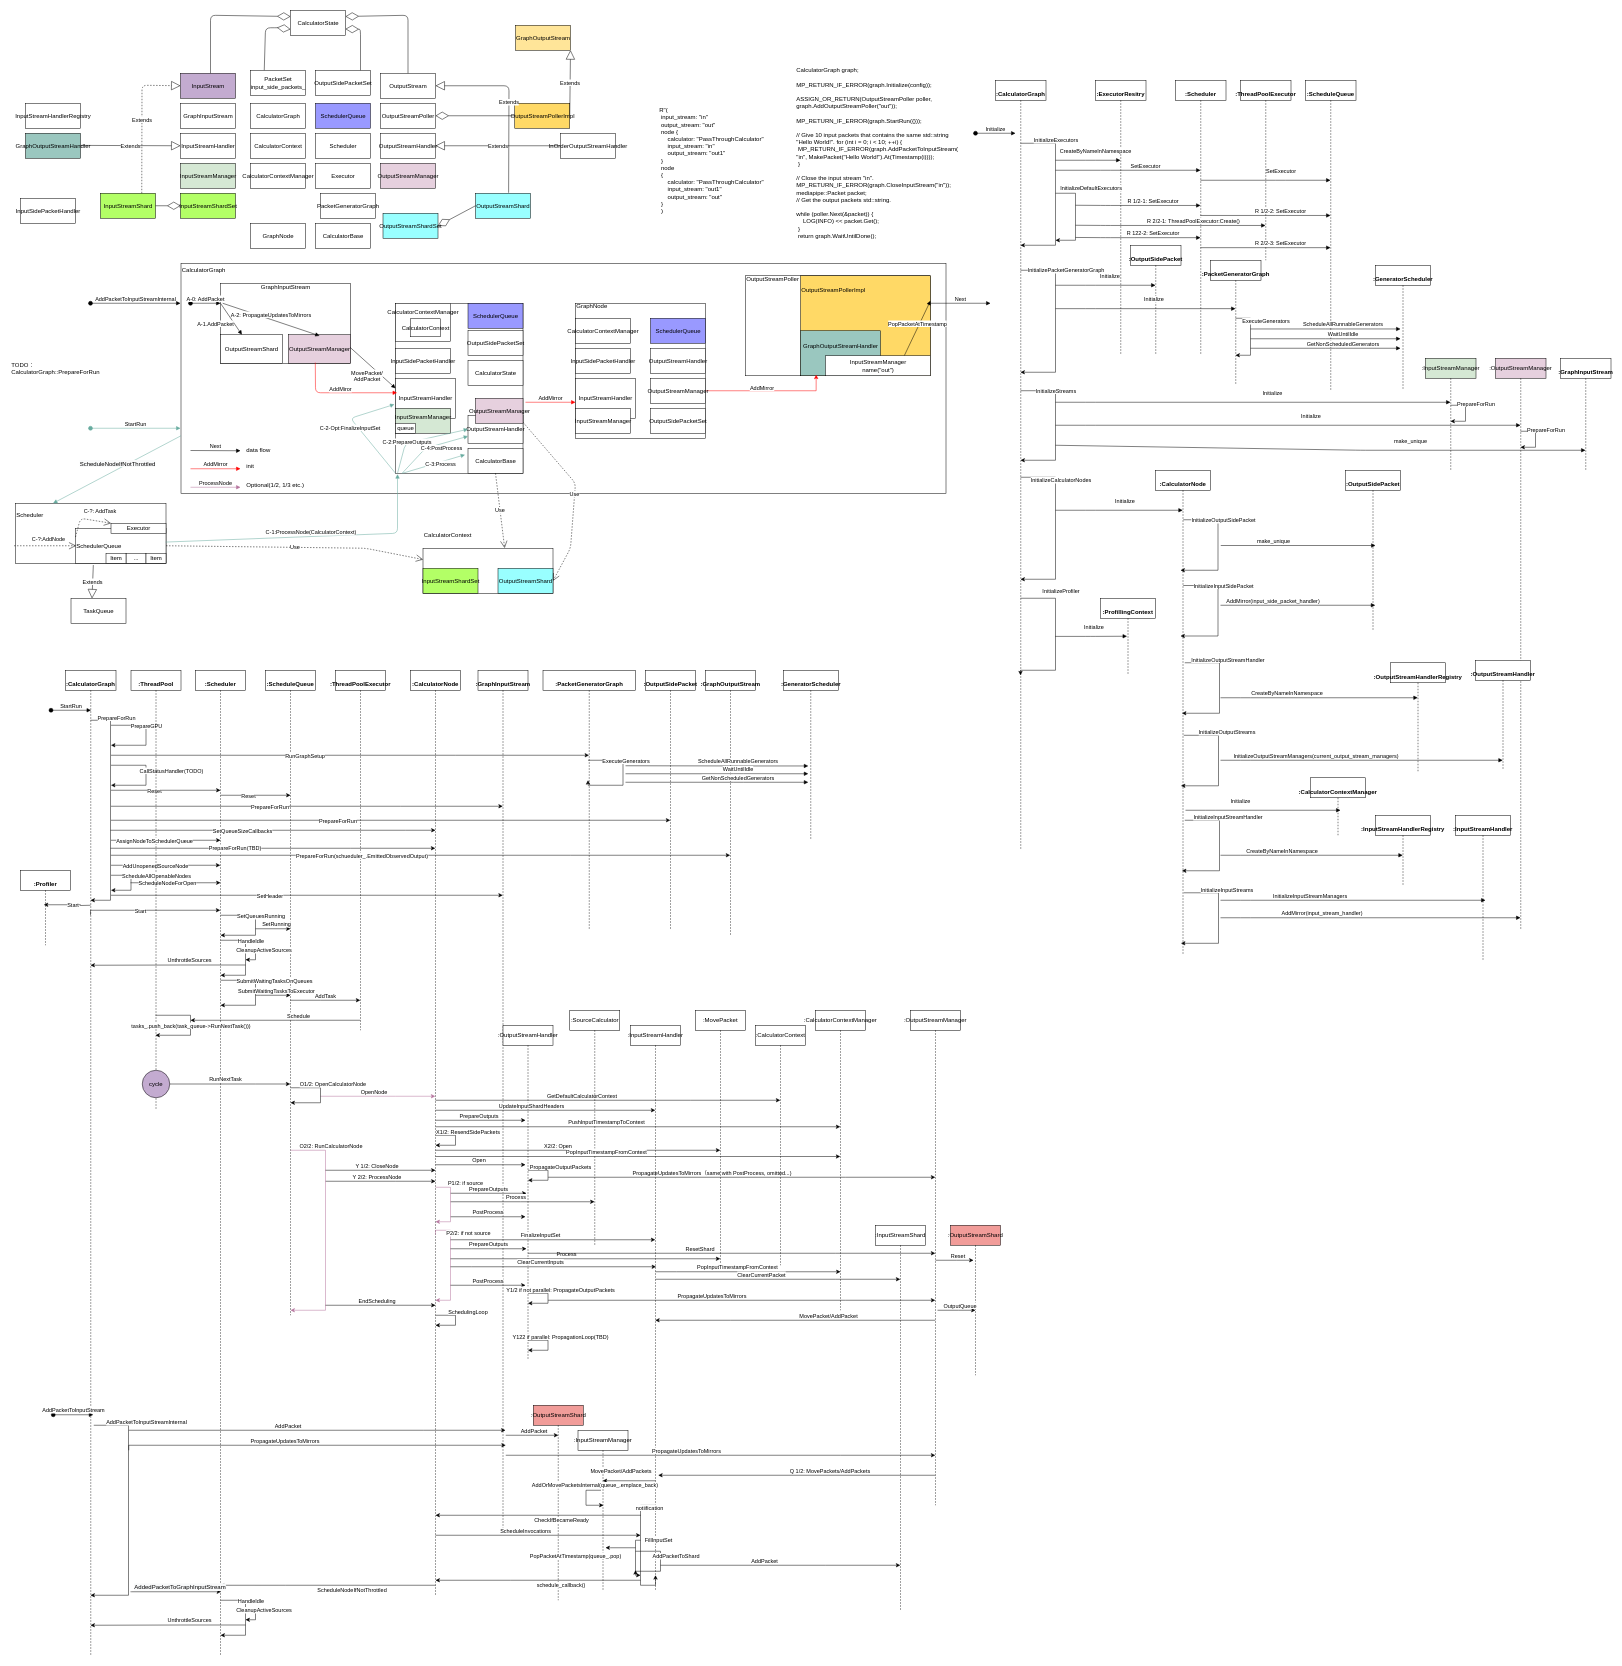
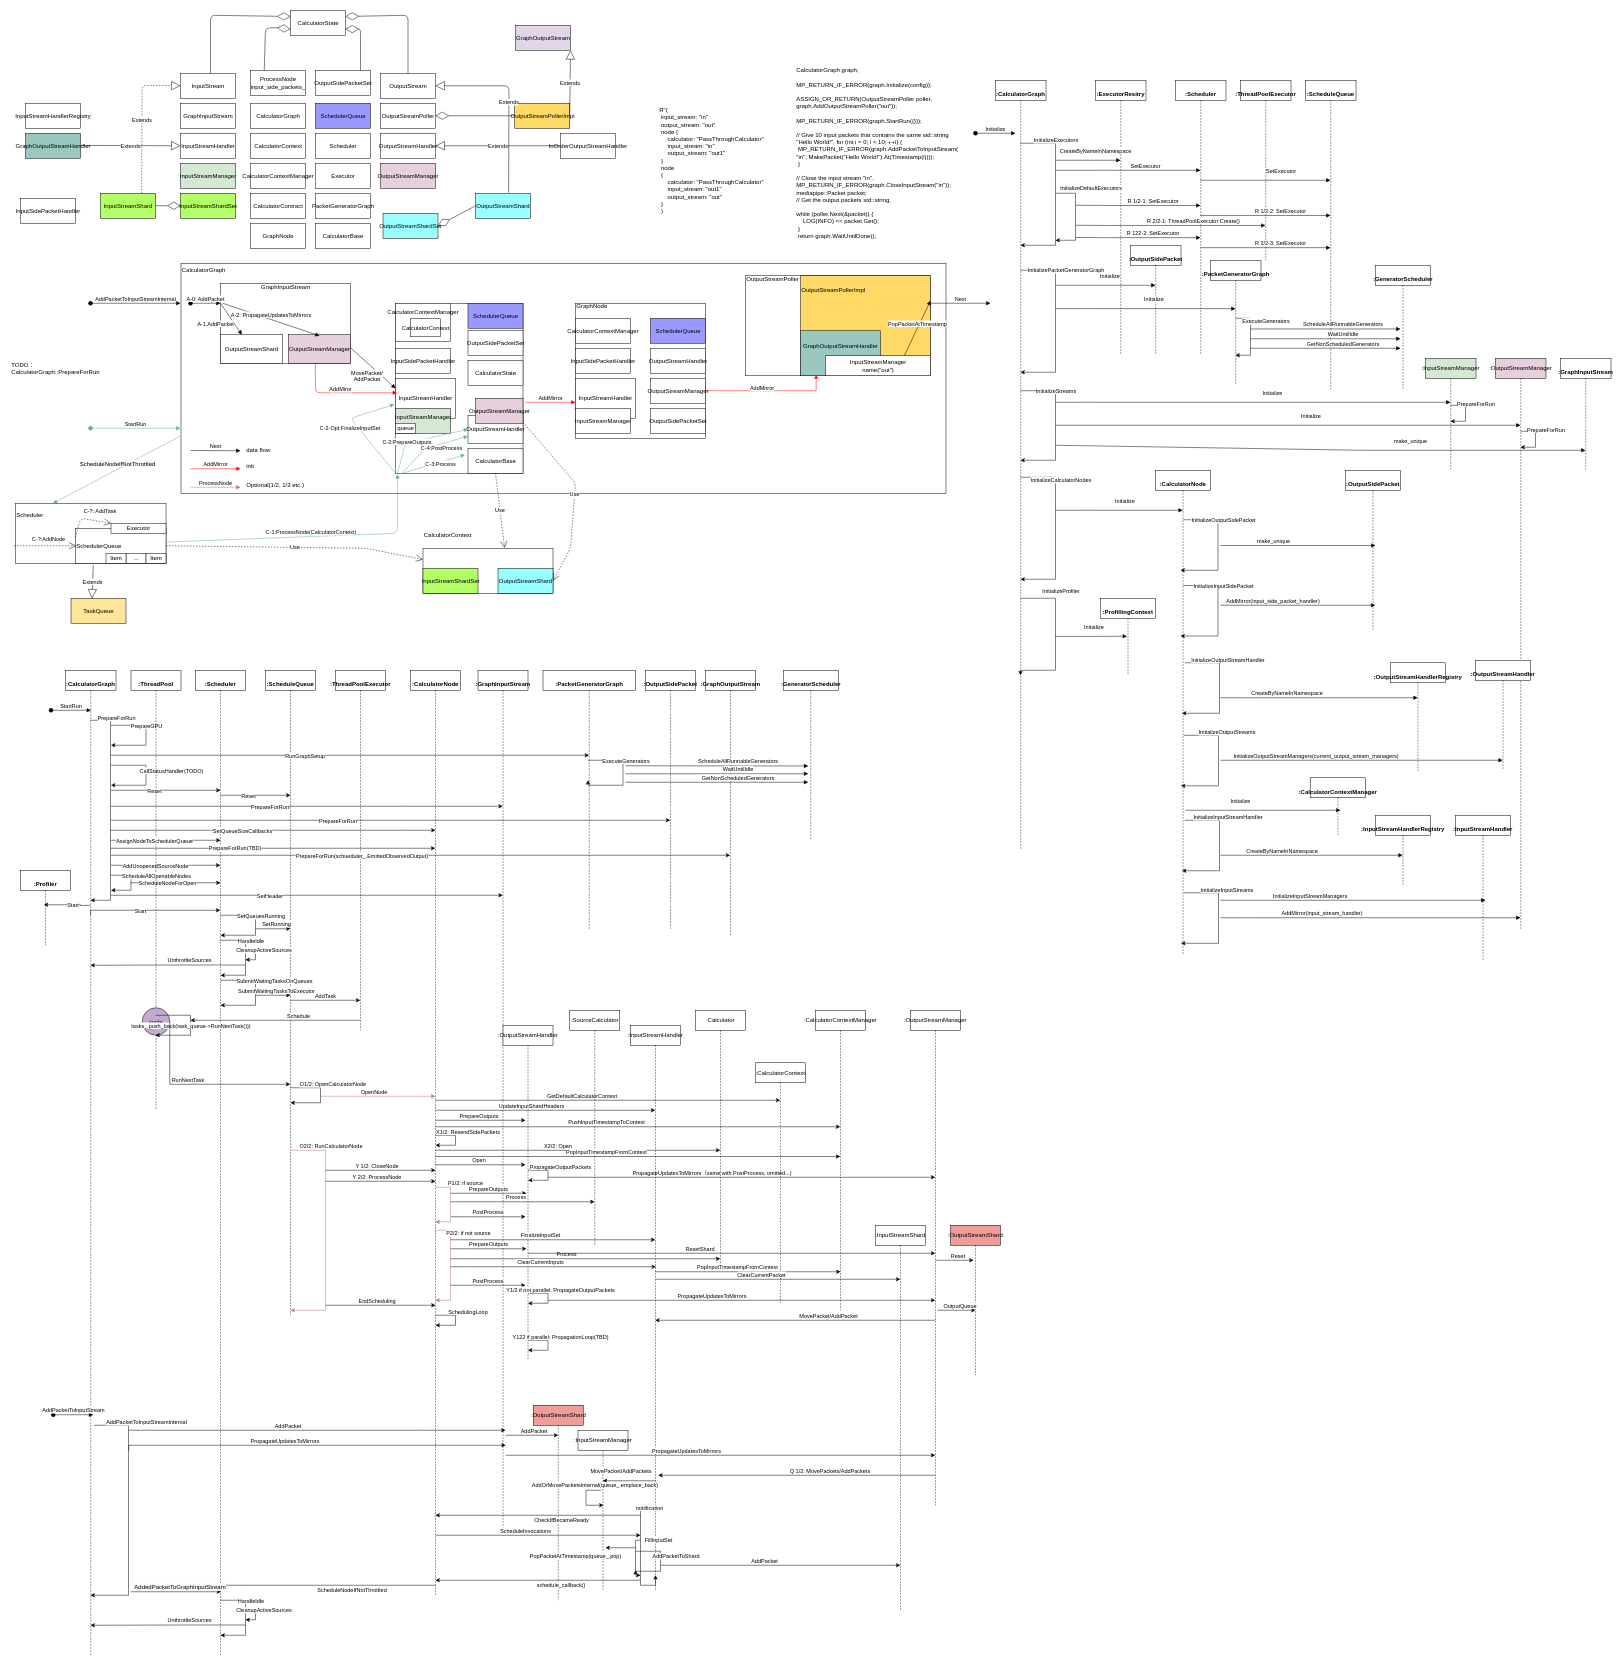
node "GraphOutputStream": fillcolor #ffe599 -> #e1d5e7
node "PacketSet input_side_packets_": label "PacketSet input_side_packets_" -> "ProcessNode input_side_packets_"
node "InputStream": fillcolor #c3abd0 -> #ffffff
node "CalculatorContract": added
node "PacketGeneratorGraph": moved (348, 206) -> (343, 206)
node "TaskQueue": fillcolor #ffffff -> #ffe599
node ":MovePacket": label ":MovePacket" -> ":Calculator"
node "cycle": moved (156, 1084) -> (156, 1022)
node ":CalculatorContext": moved (780, 1145) -> (780, 1183)
